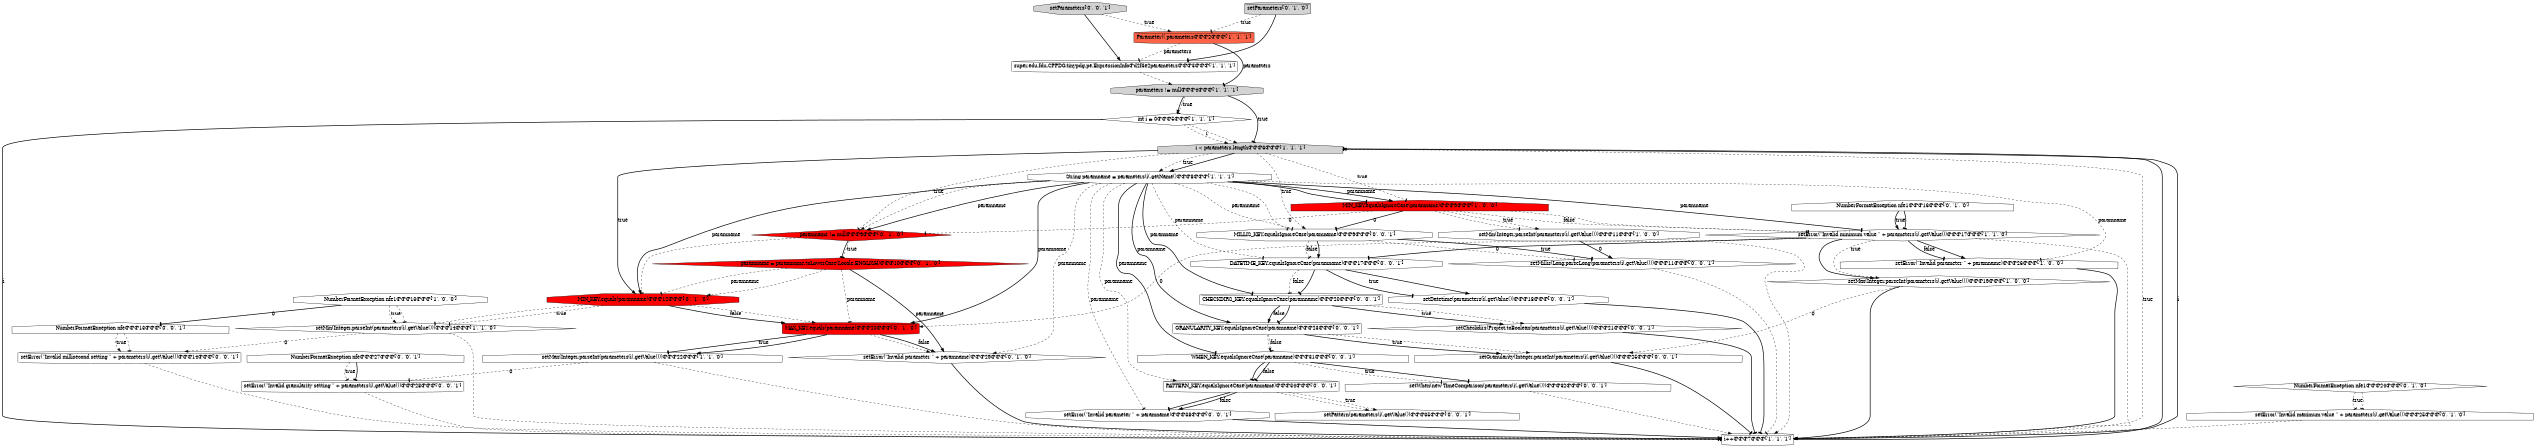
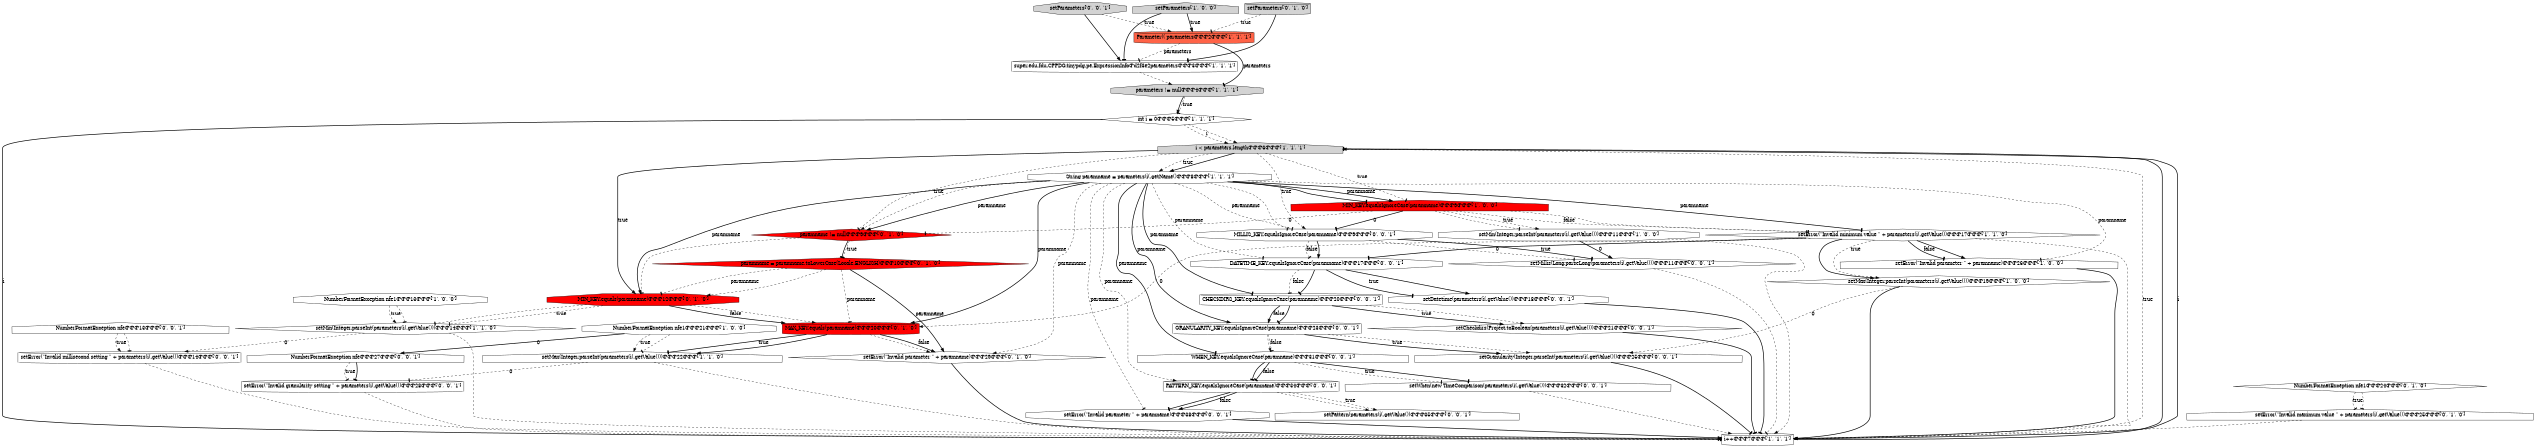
node "setParameters['1', '0', '0']": added
edge "parameters != null@@@4@@@['1', '1', '1']" -> "i < parameters.length@@@6@@@['1', '1', '1']": removed, label "true"
node "NumberFormatException nfe1@@@16@@@['0', '1', '0']": removed
edge "NumberFormatException nfe1@@@13@@@['1', '0', '0']" -> "NumberFormatException nfe@@@13@@@['0', '0', '1']": removed, label "0"
node "NumberFormatException nfe1@@@21@@@['1', '0', '0']": added
